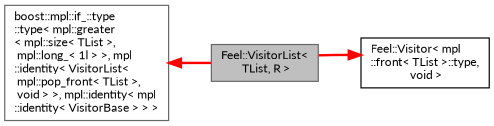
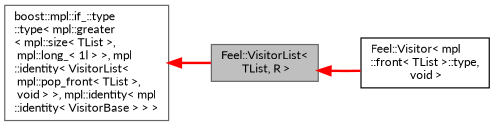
edge "Feel::VisitorList< TList, R >" -> "Feel::Visitor< mpl ::front< TList >::type, void >": reversed
